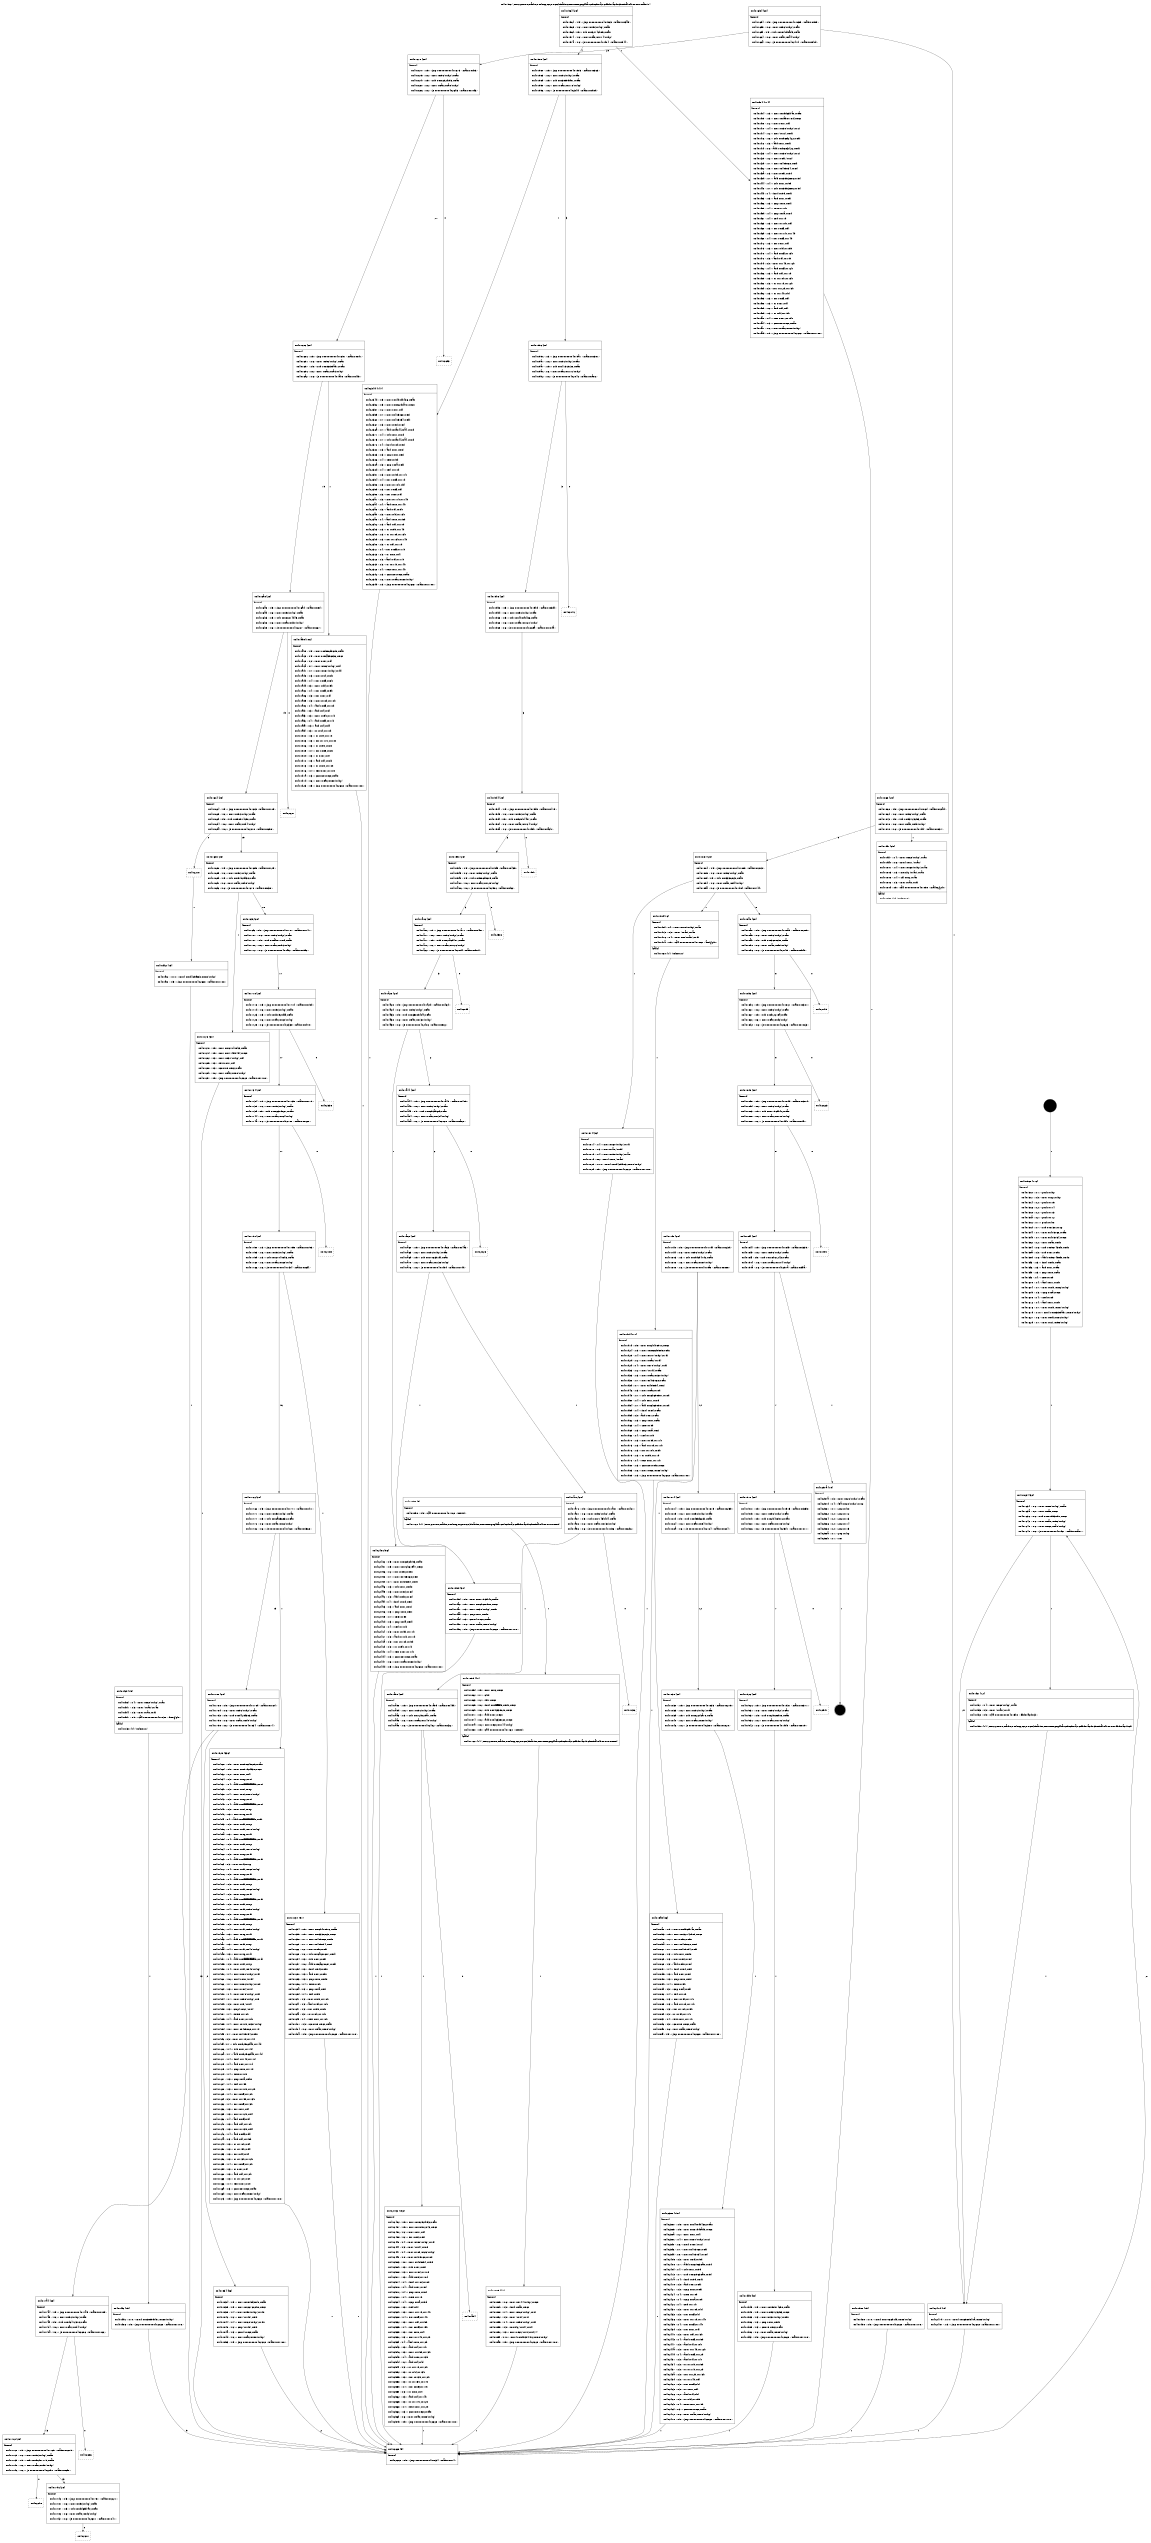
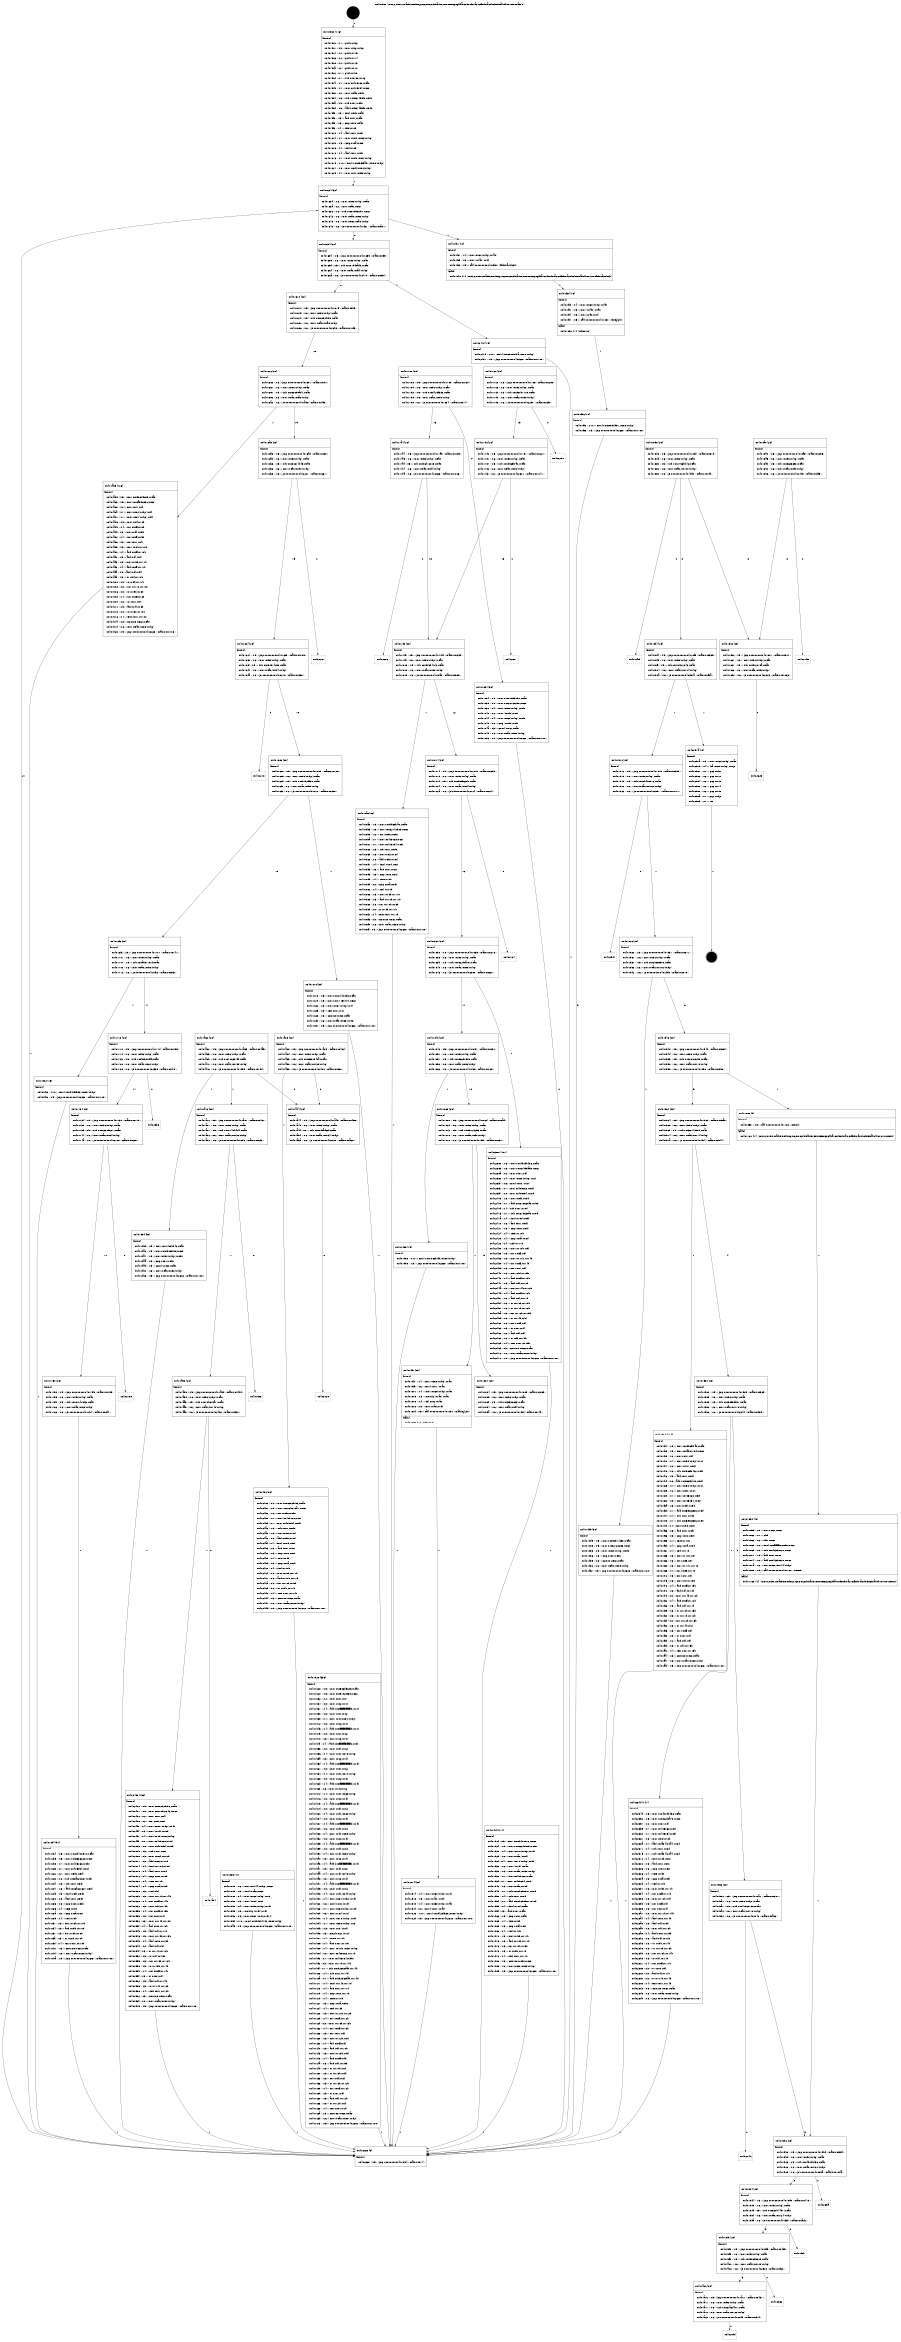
node "0x4026b3": removed
edge "0x4017dc [28]" -> "0x4017f8 [28]": added, label "13"
edge "0x401884 [28]" -> "0x4018a0 [28]": removed, label "8"
edge "0x402218" -> "0x401fb2 [15]": now "0x4016fc [28]" -> "0x401fb2 [15]"
node "0x401d0f [16]": removed
node "0x4021c4": added
edge "0x401a0c [28]" -> "0x401a28 [28]": removed, label "3"
edge "0x401884 [28]" -> "0x401e14 [32]": now "0x401df7 [29]" -> "0x401e14 [32]"
node "0x40184c [28]": added
node "0x401948 [28]": added
edge "0x4018bc [28]" -> "0x4018d8 [28]": reversed
edge "0x401a44 [28]" -> "0x401a60 [28]": reversed
node "0x40176c [28]": removed
edge "0x401634 [32]" -> "0x40247d [15]": now "0x401634 [32]" -> "0x401654 [28]"
edge "0x401e5d [40]" -> "0x401e85 [41]": now "0x401e5d [40]" -> "0x4019b8 [28]"
edge "0x401fc1 [12]" -> "0x40247d [15]": now "0x401fc1 [12]" -> "0x401fcd [15]"
node "0x40269a": added
edge "0x4017a4 [28]" -> "0x4017c0 [28]": now "0x4017a4 [28]" -> "0x4017f8 [28]"
